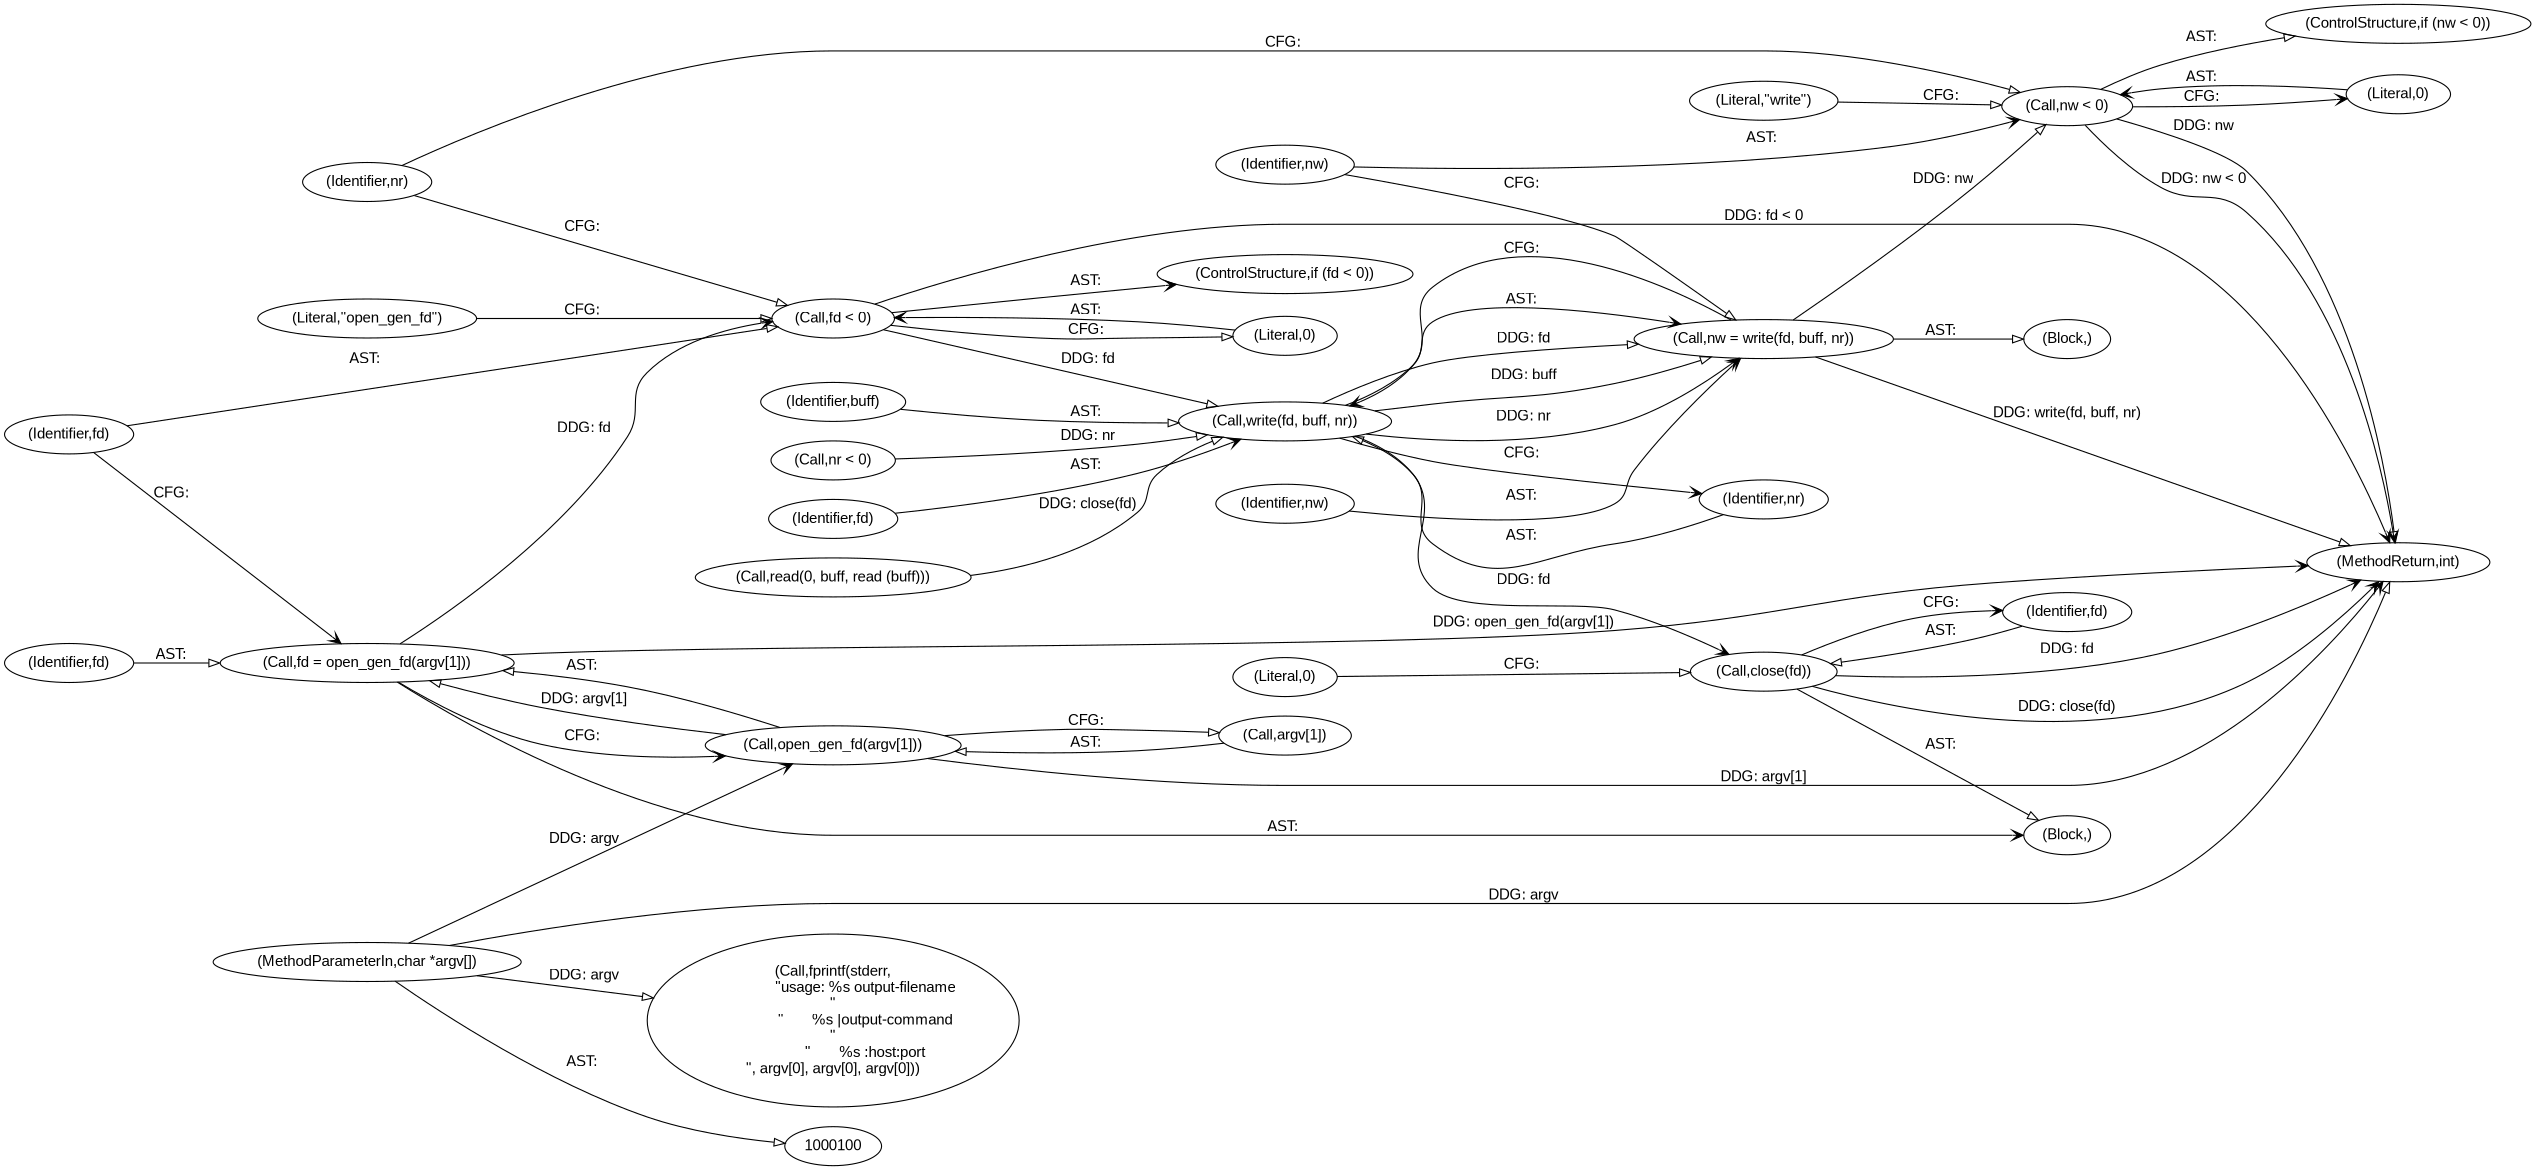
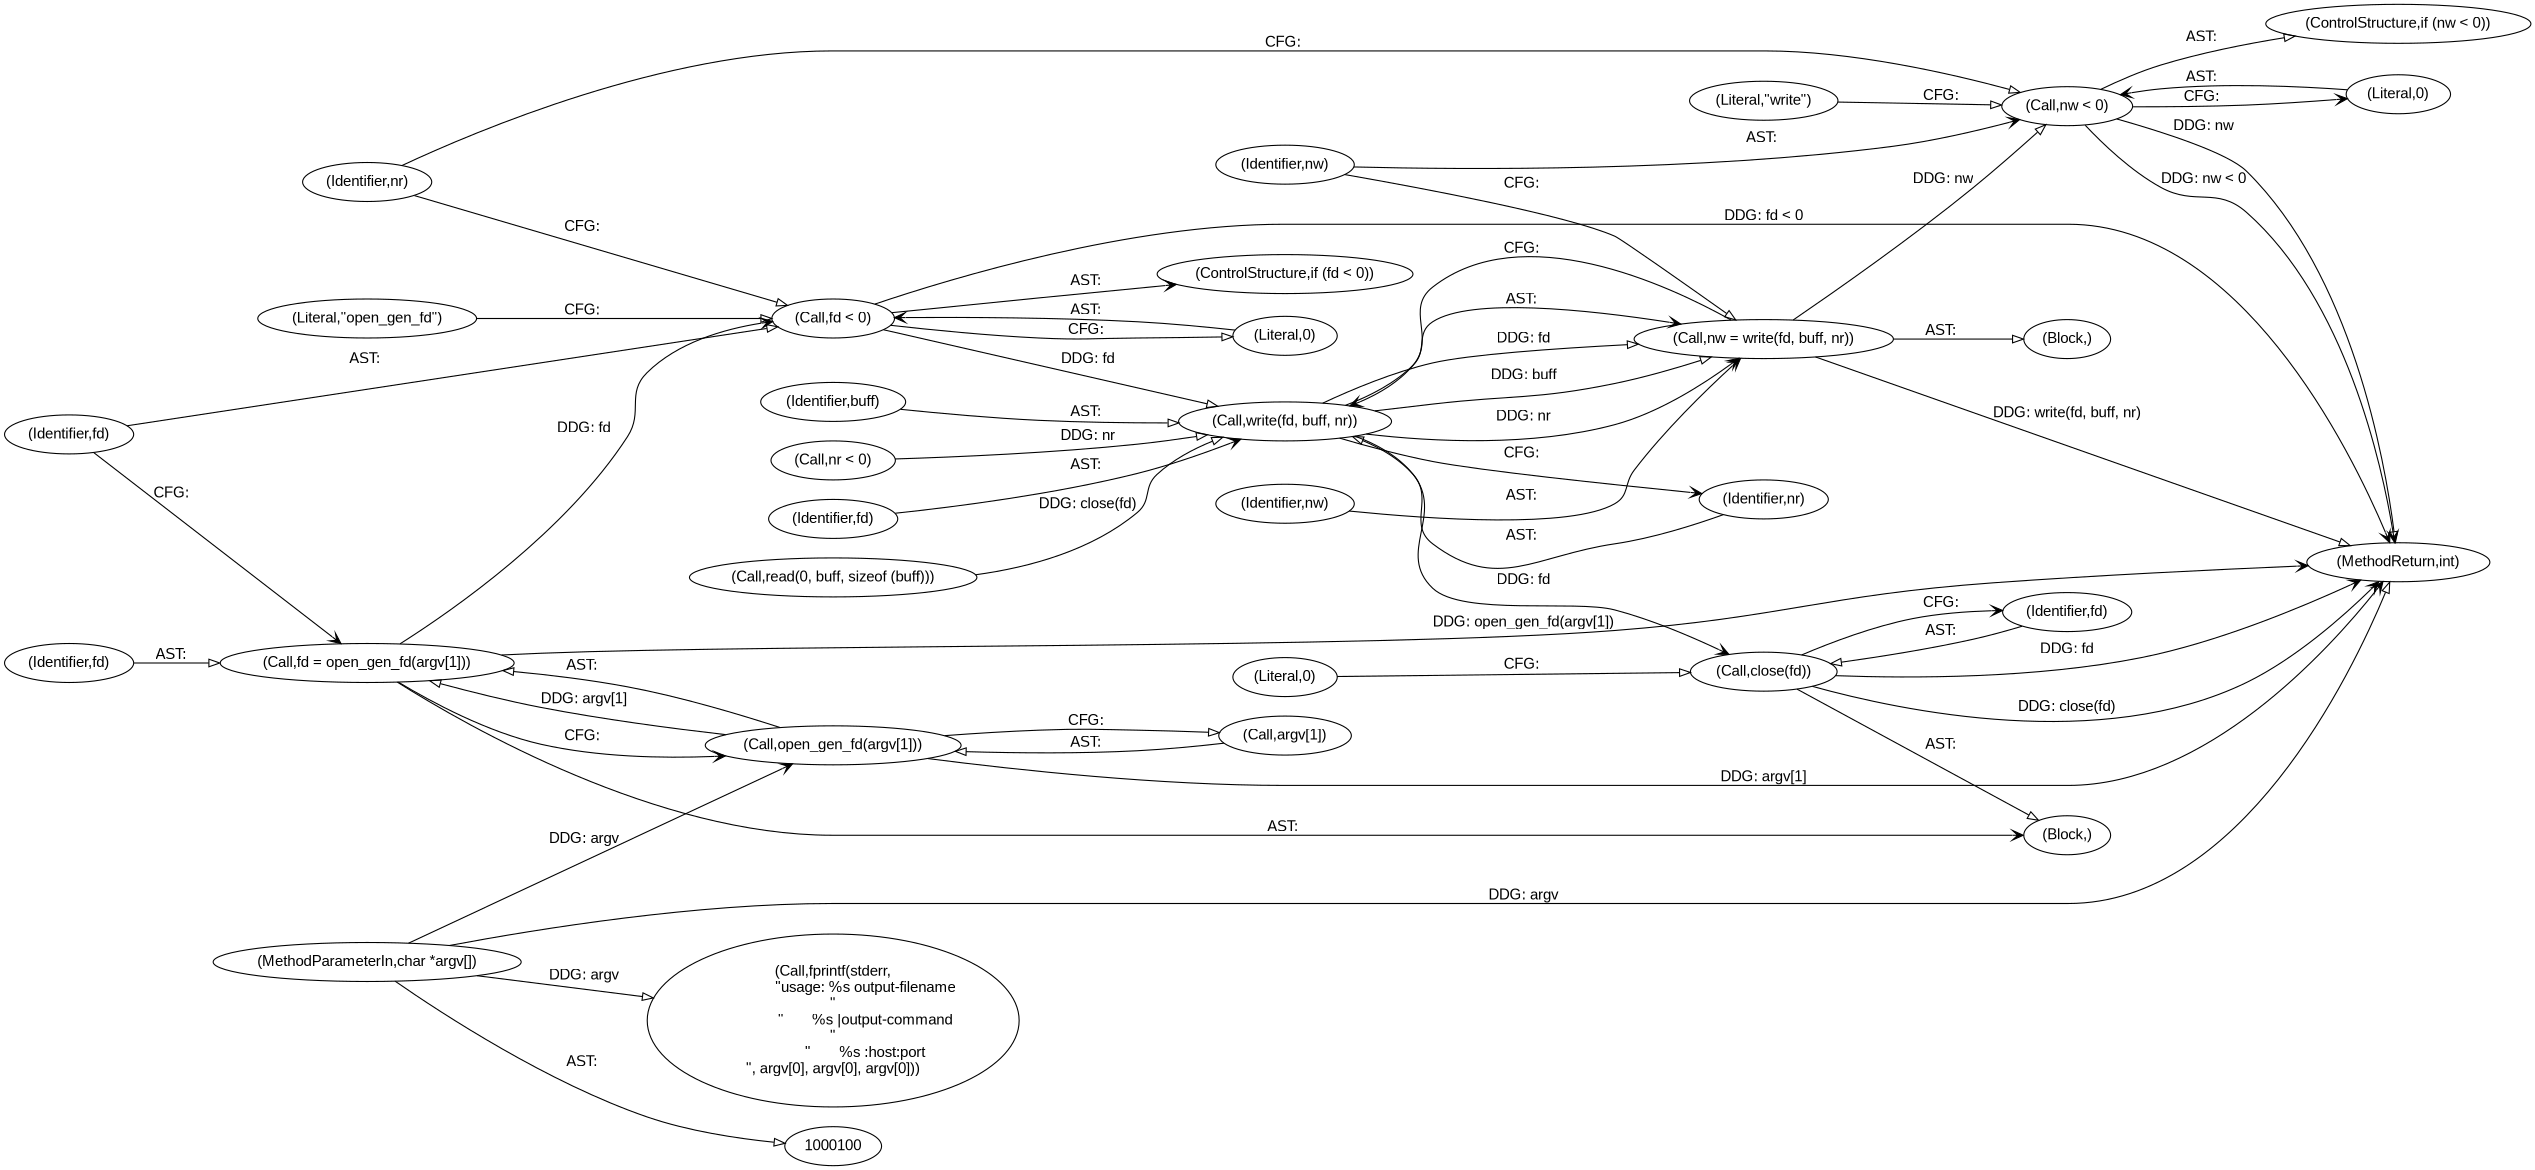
node "(Call,read(0, buff, read (buff)))": label "(Call,read(0, buff, read (buff)))" -> "(Call,read(0, buff, sizeof (buff)))"
